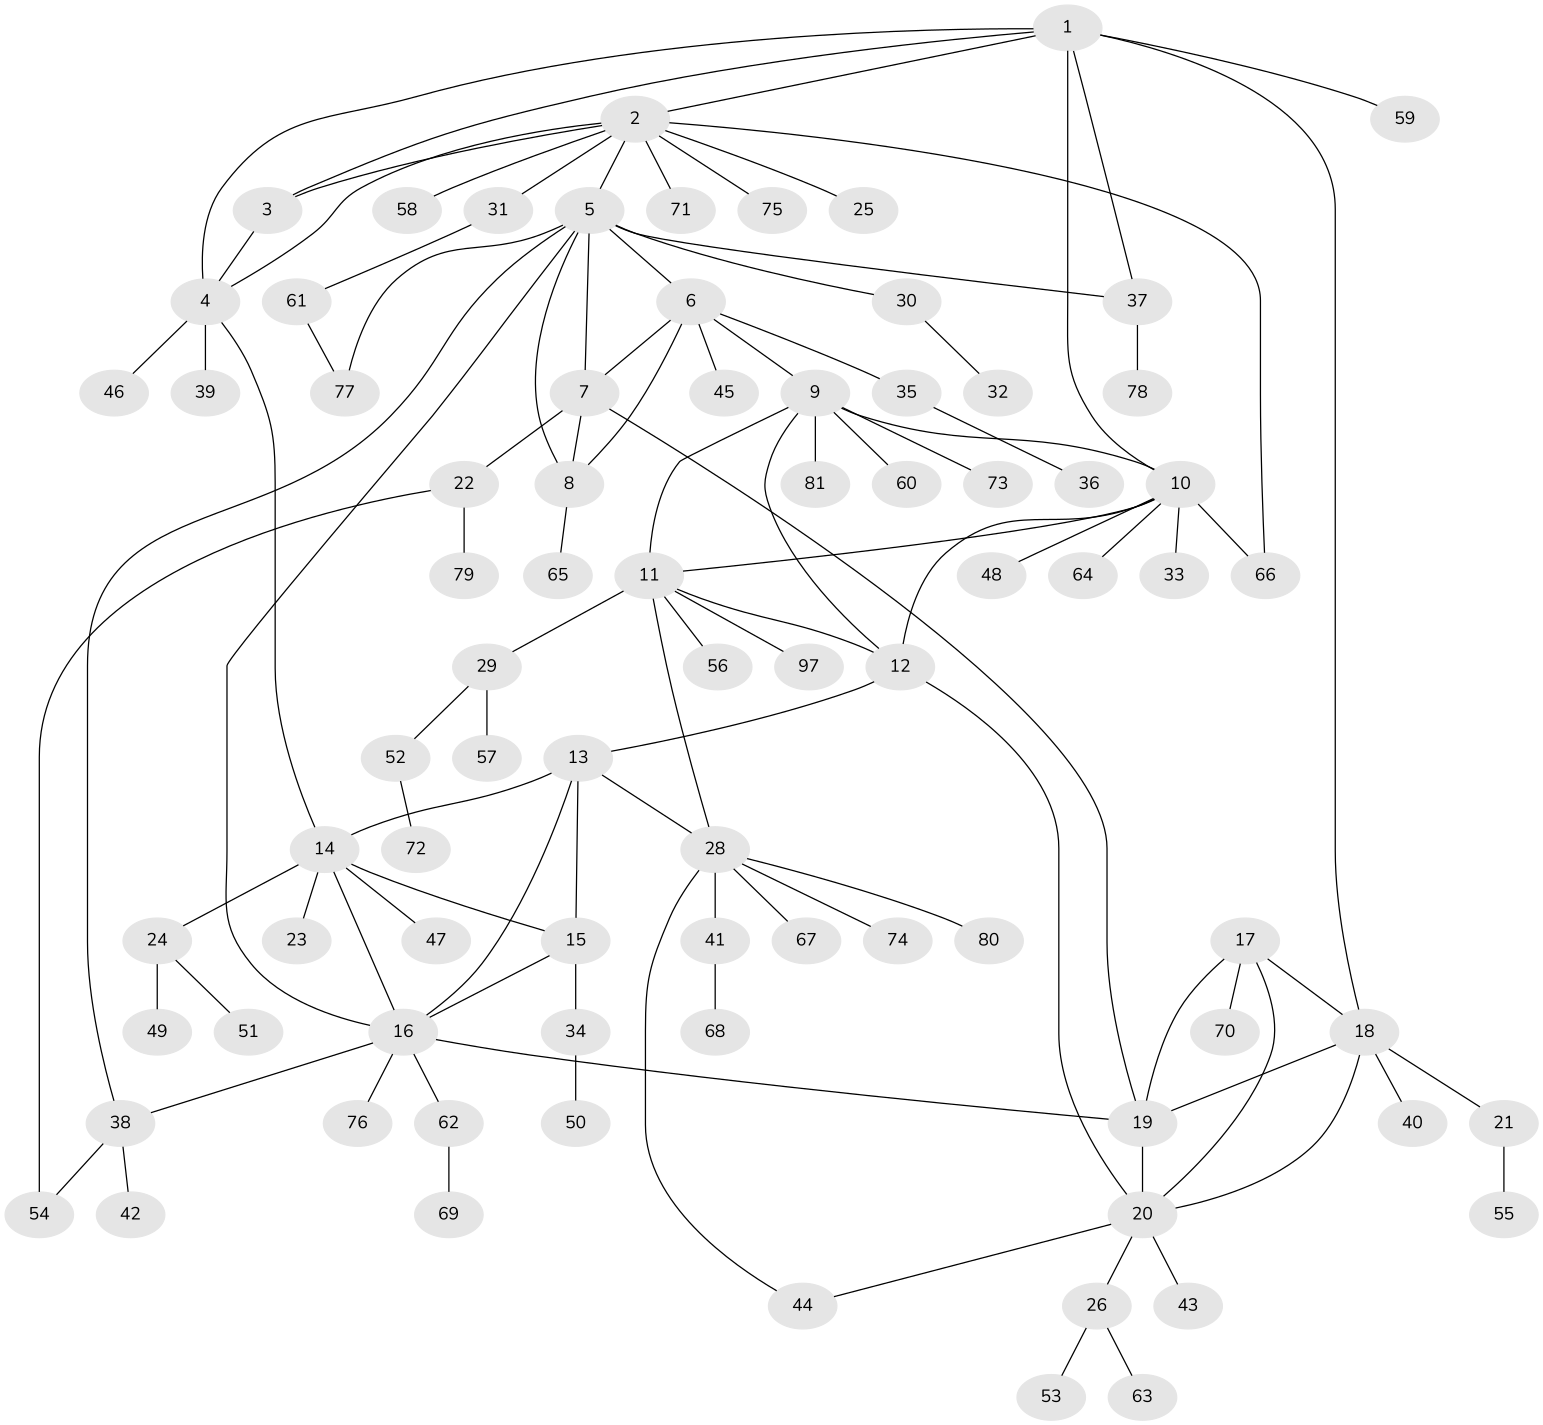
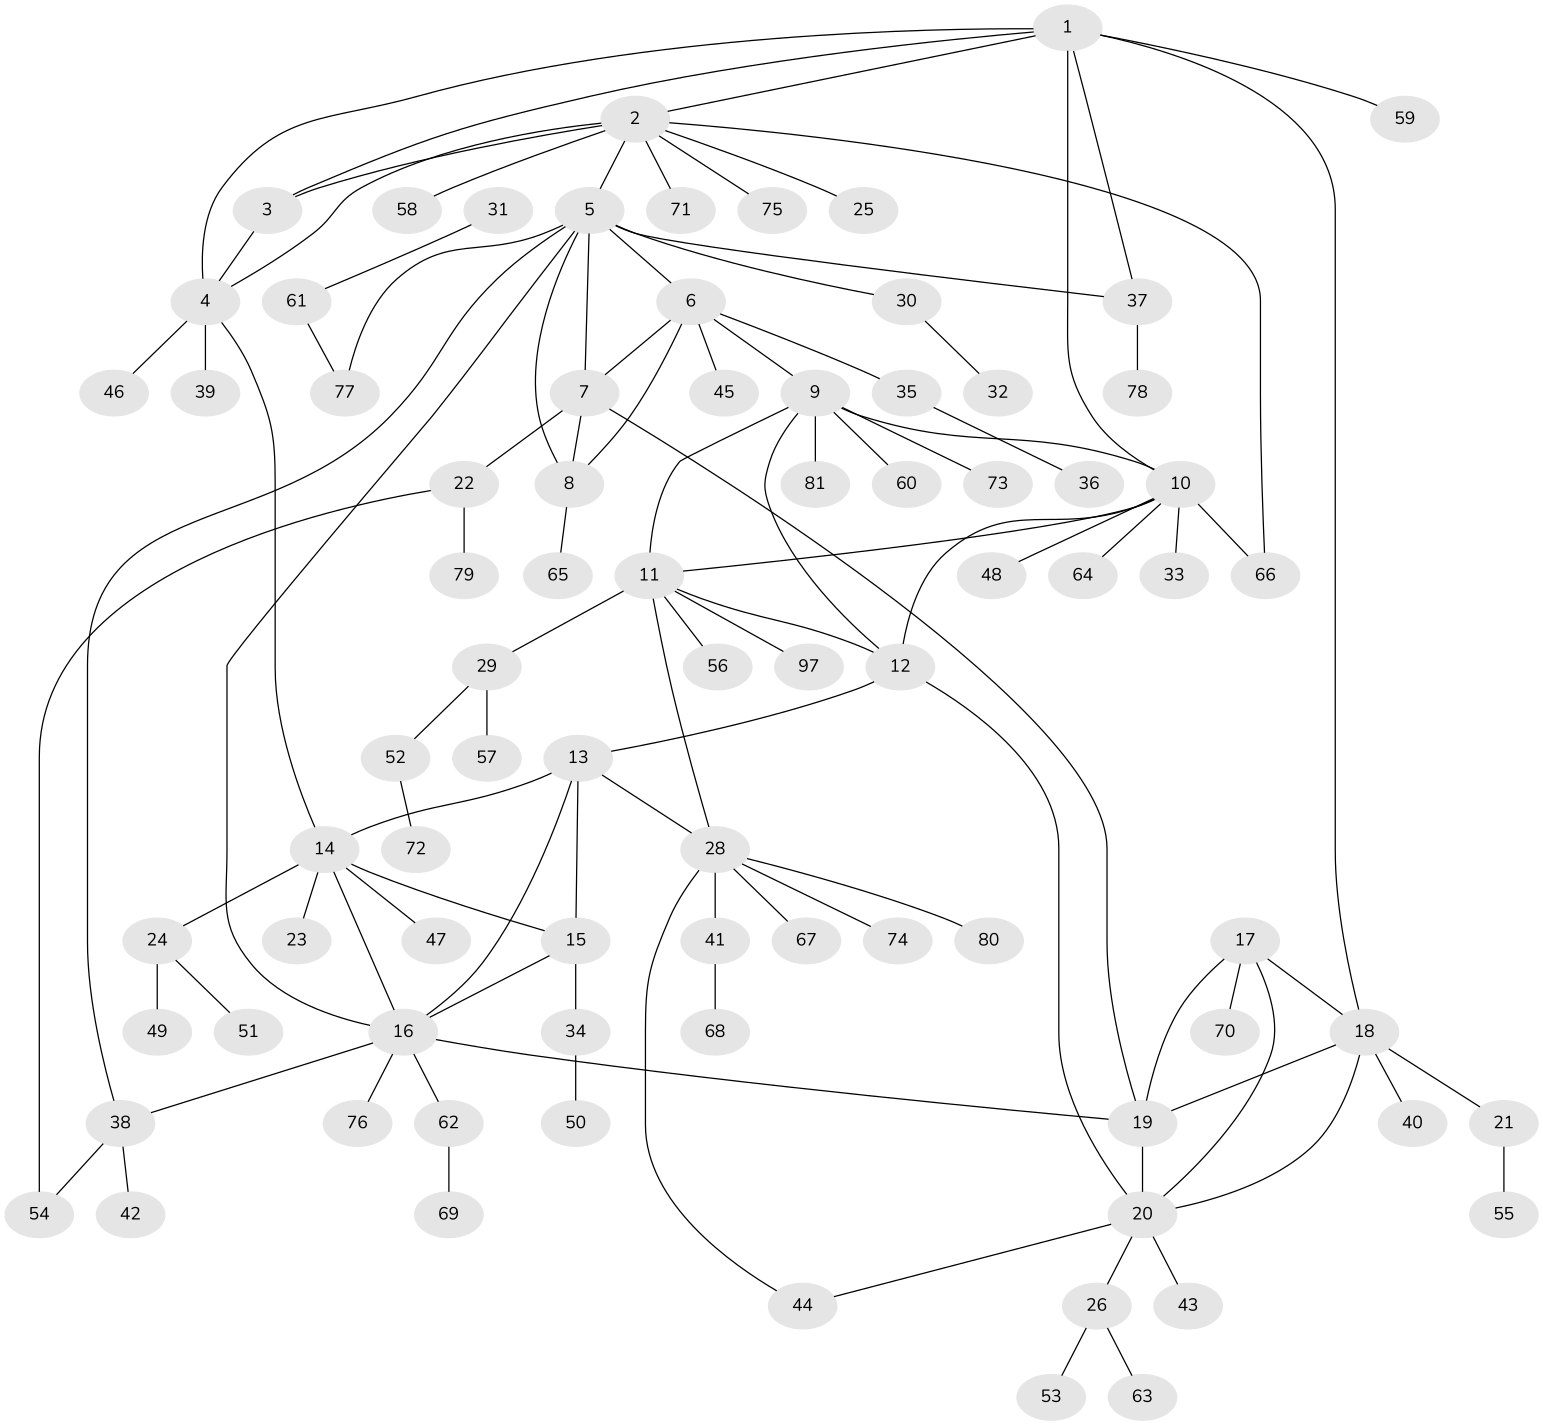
edge "2" -- "31": removed
